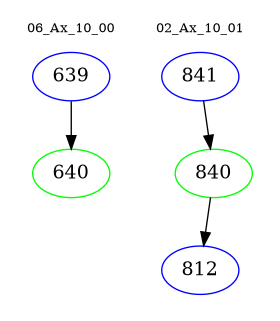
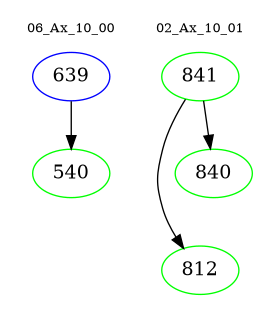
node "841": color blue -> green
node "640": label "640" -> "540"
edge "840" -> "812": now "841" -> "812"
node "812": color blue -> green
